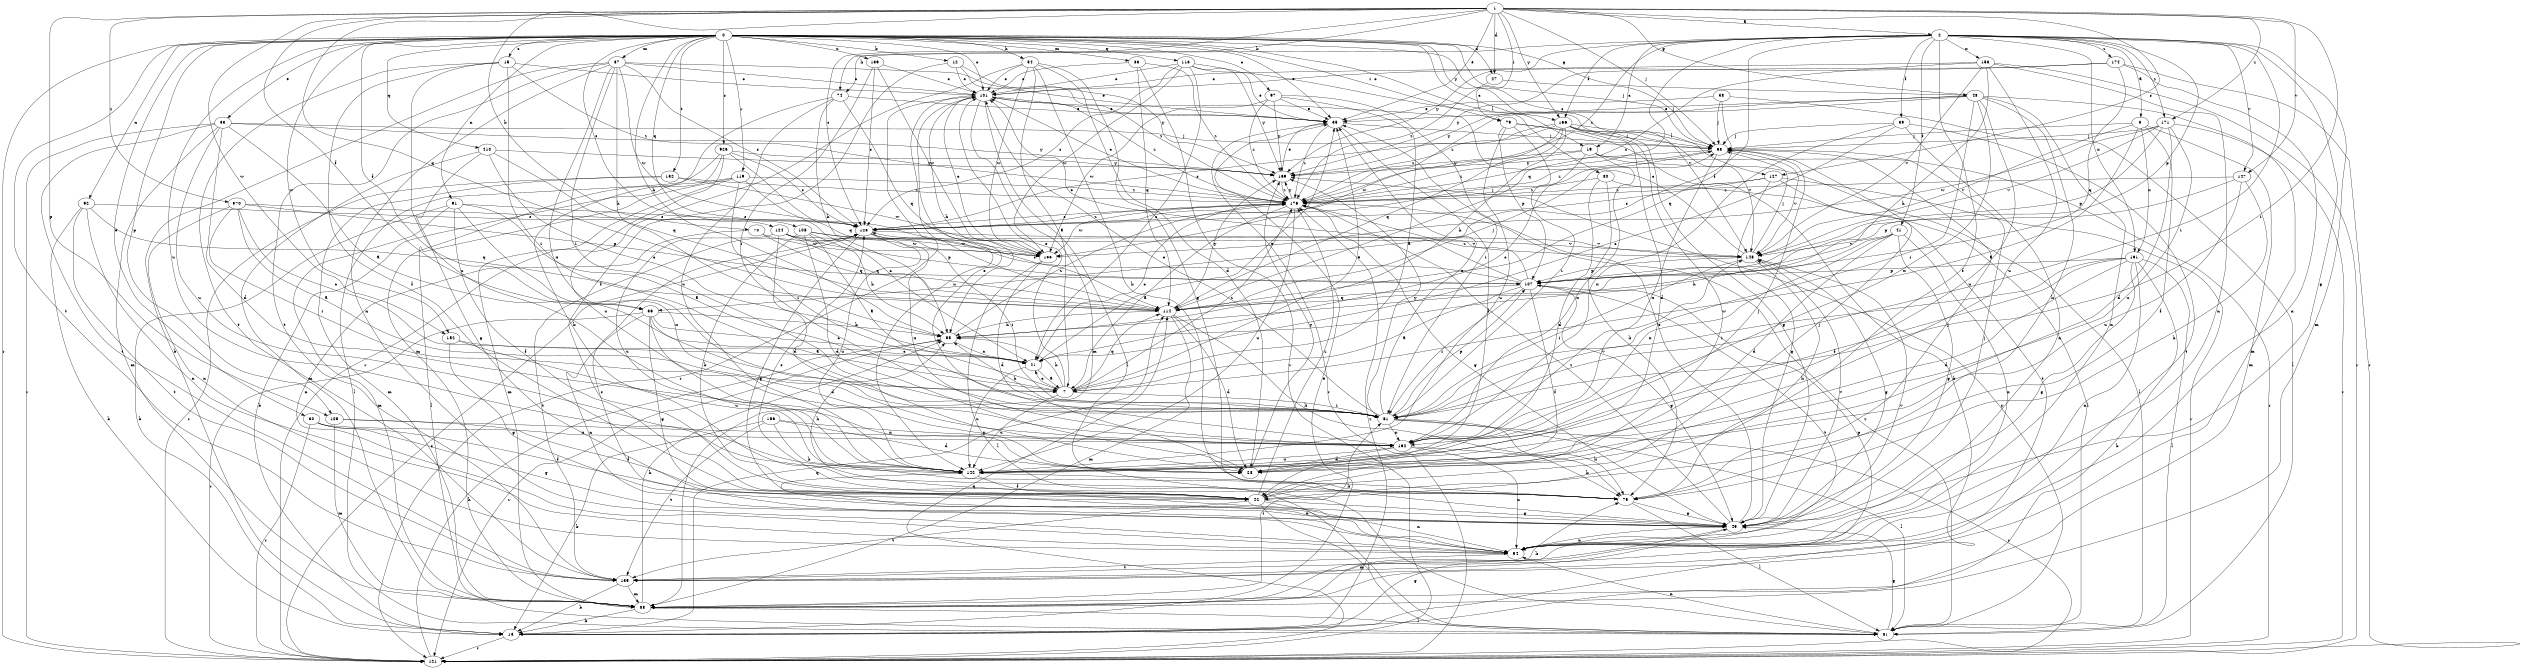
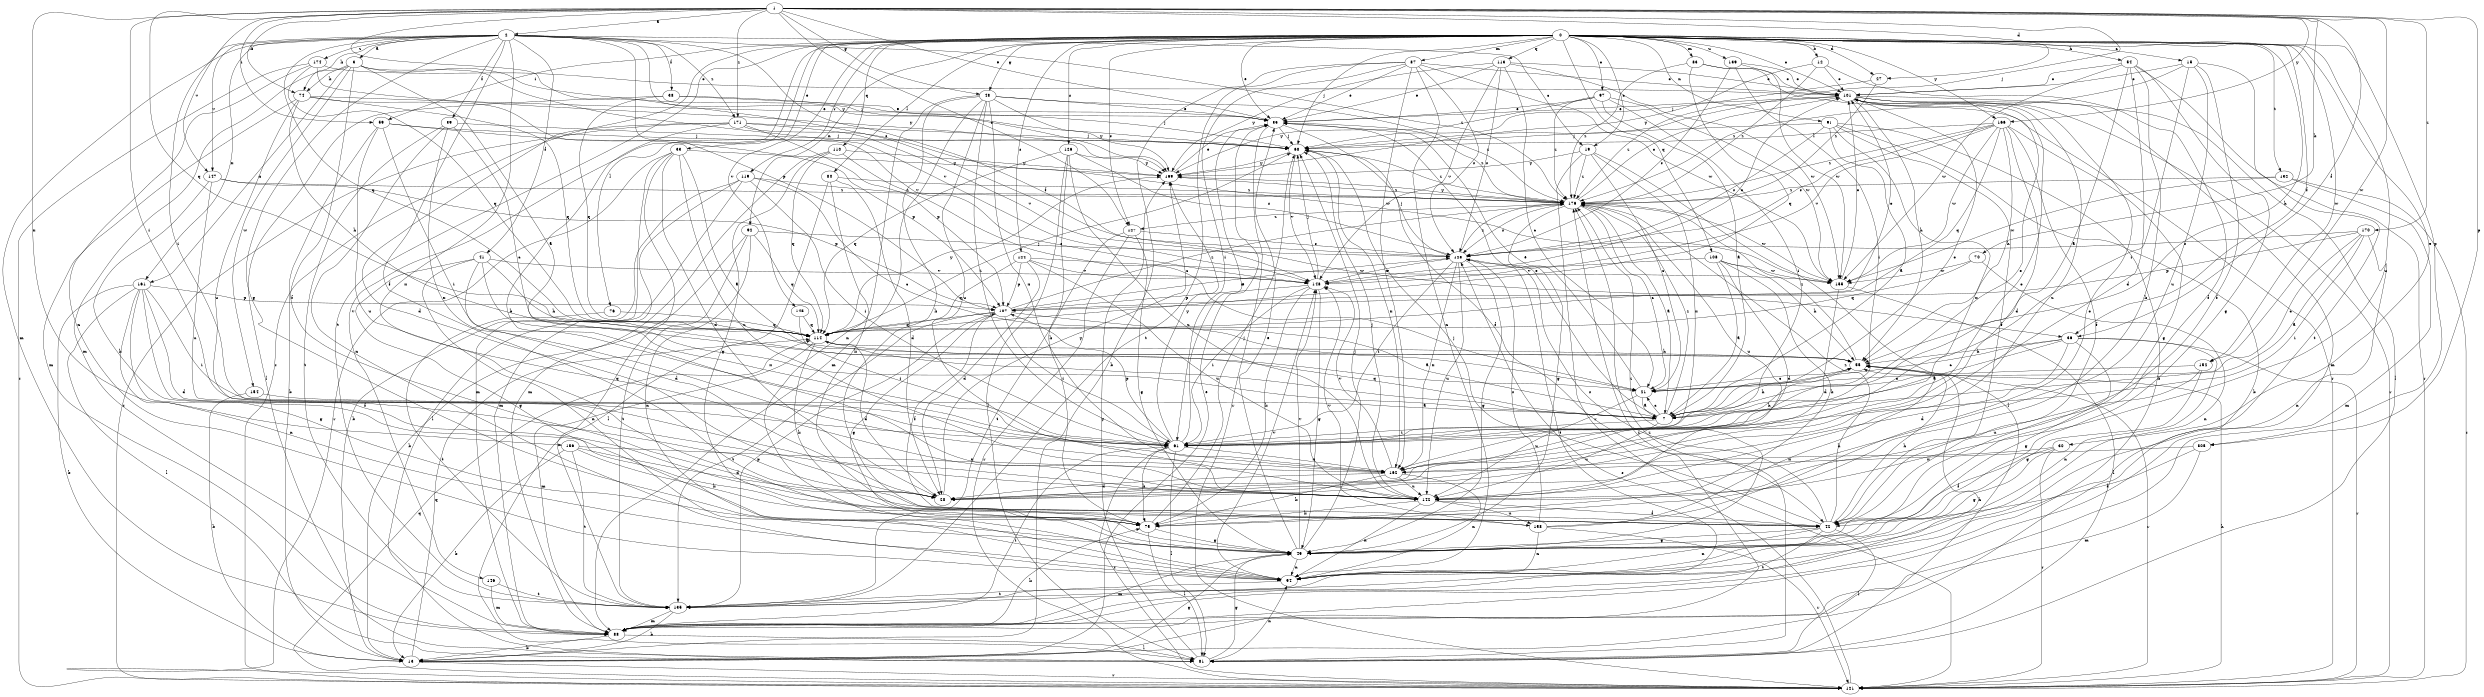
edge "2" -> "166": now "2" -> "38"
edge "3" -> "74": added, label "k"
edge "1" -> "156": added, label "x"
node "79": label "79" -> "59"
edge "33" -> "68": now "91" -> "68"
node "410": label "410" -> "110"
node "926": label "926" -> "126"
edge "74" -> "148": added, label "v"
edge "127" -> "176": reversed
node "970": label "970" -> "170"
edge "87" -> "55": removed, label "h"
edge "171" -> "142": label "u" -> "b"
node "76": added
node "145": added
edge "166" -> "42": label "w" -> "f"
edge "33" -> "135": label "t" -> "q"
edge "161" -> "162": now "161" -> "42"
node "154": added
edge "91" -> "88": label "m" -> "k"
node "105": label "105" -> "805"
edge "158" -> "142": reversed
edge "94" -> "128": removed, label "s"
node "146": added
